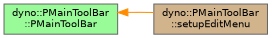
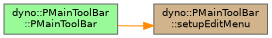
edge "dyno::PMainToolBar ::setupEditMenu" -> "dyno::PMainToolBar ::PMainToolBar": reversed
